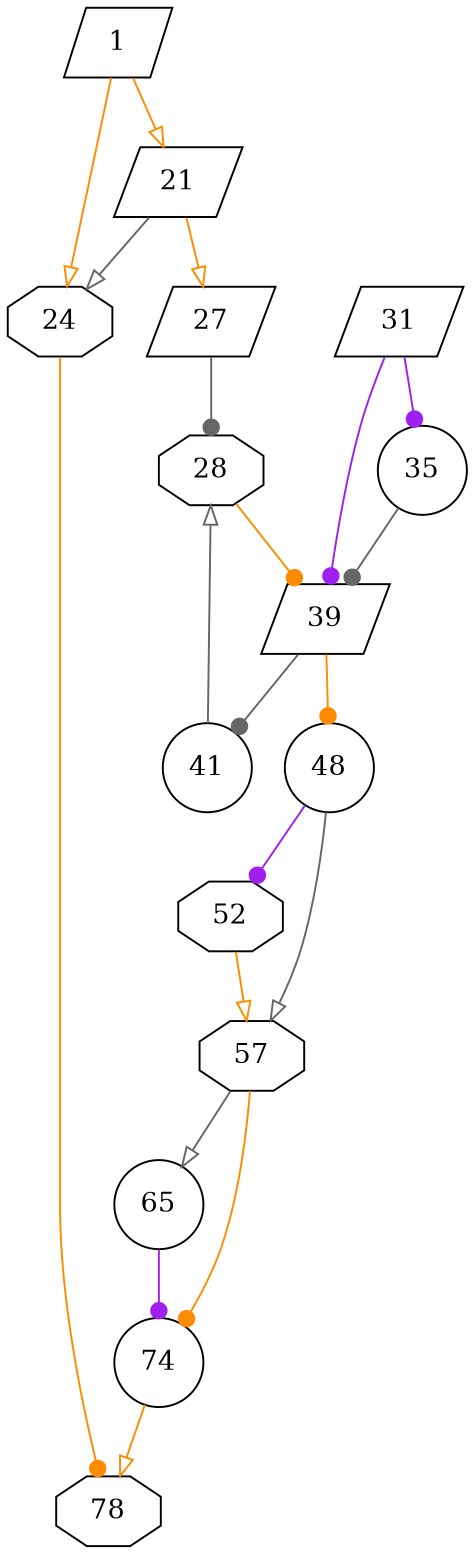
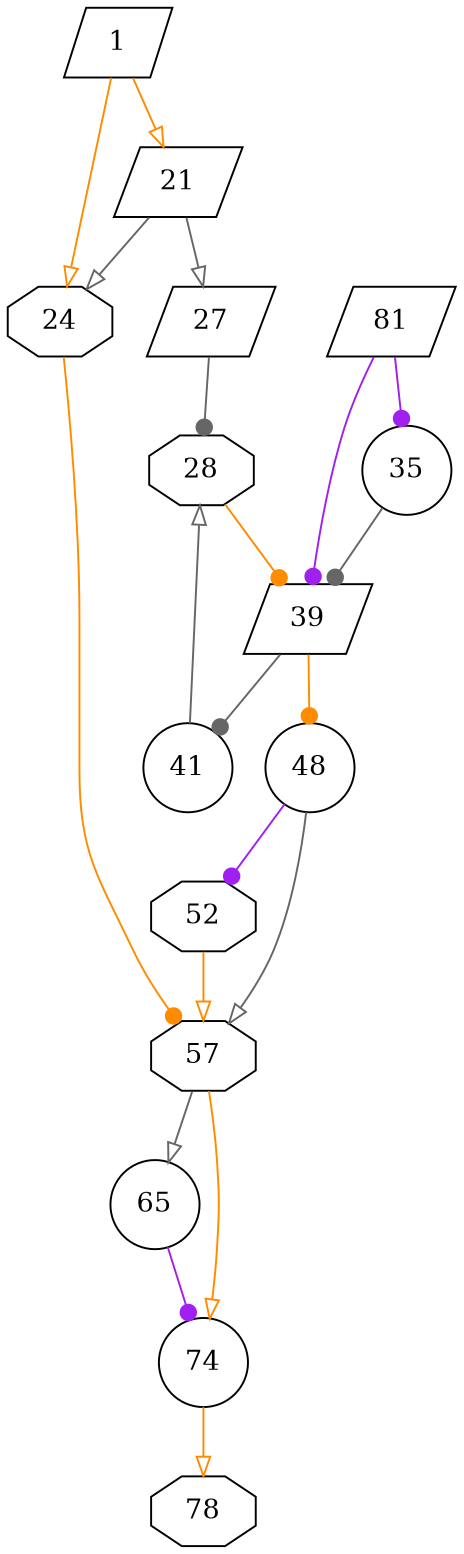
edge "21" -> "27": color darkorange -> gray40
node "31": label "31" -> "81"
edge "24" -> "78": now "24" -> "57"
edge "57" -> "74": arrowhead dot -> onormal
